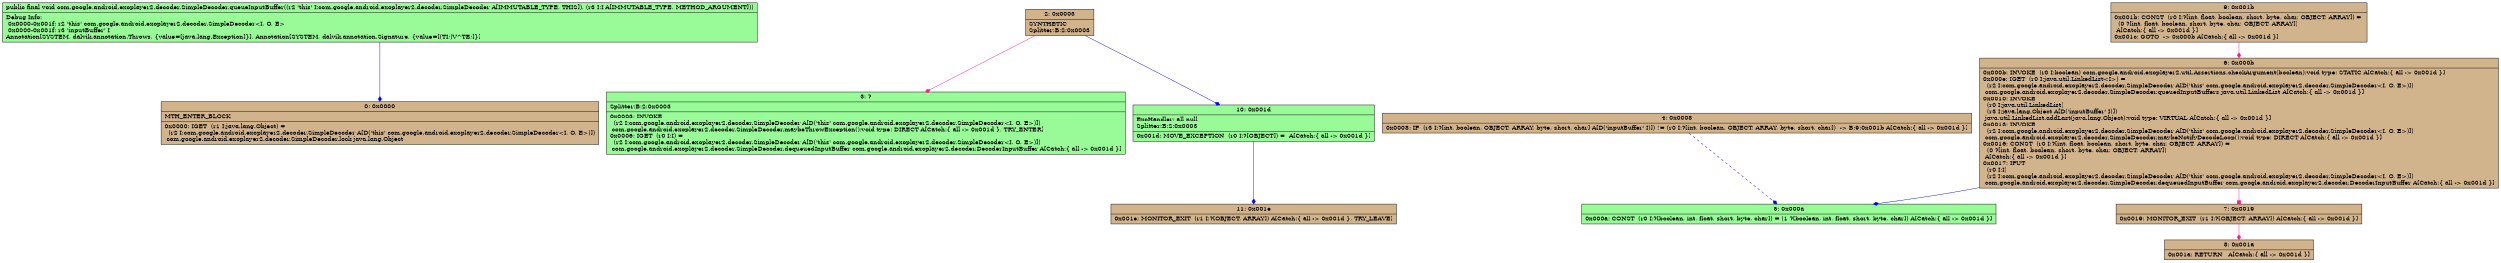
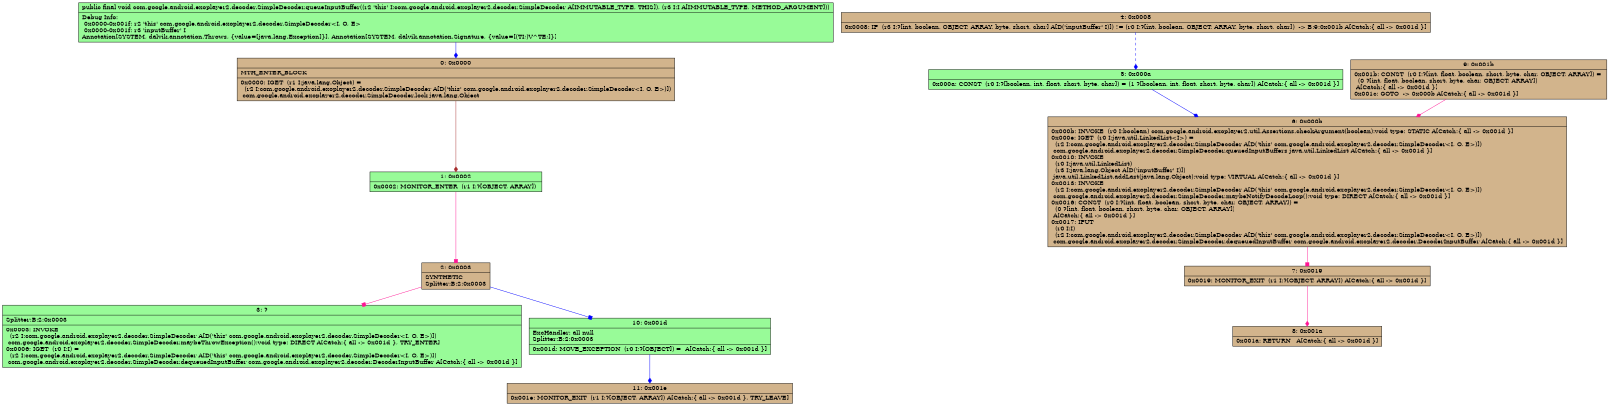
edge "2: 0x0003" -> "3: ?": arrowhead diamond -> box
edge "2: 0x0003" -> "10: 0x001d": arrowhead diamond -> box
node "1: 0x0002": added
edge "6: 0x000b" -> "5: 0x000a": reversed
